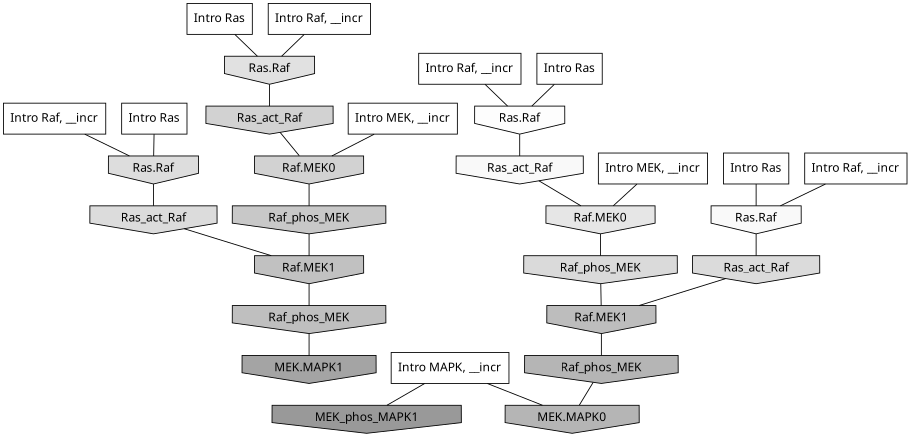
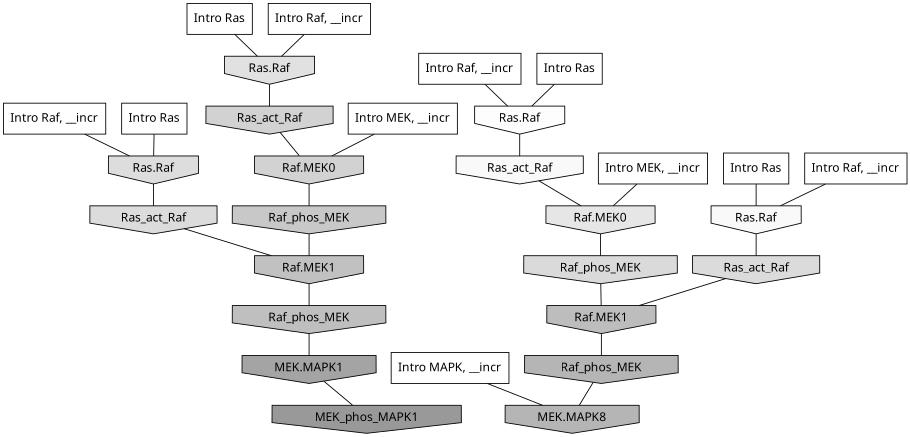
edge "Intro MAPK, __incr" -- "MEK_phos_MAPK1": now "MEK.MAPK1" -- "MEK_phos_MAPK1"
node "MEK.MAPK0": label "MEK.MAPK0" -> "MEK.MAPK8"
